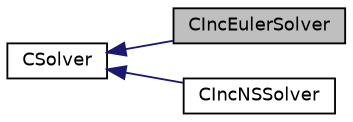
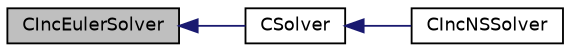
edge "CIncEulerSolver" -> "CSolver": reversed
